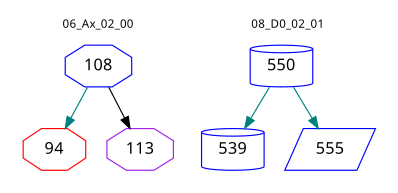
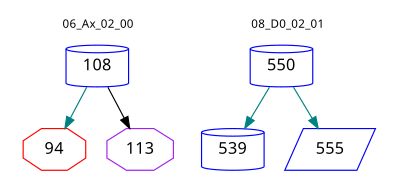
node "108": shape octagon -> cylinder
